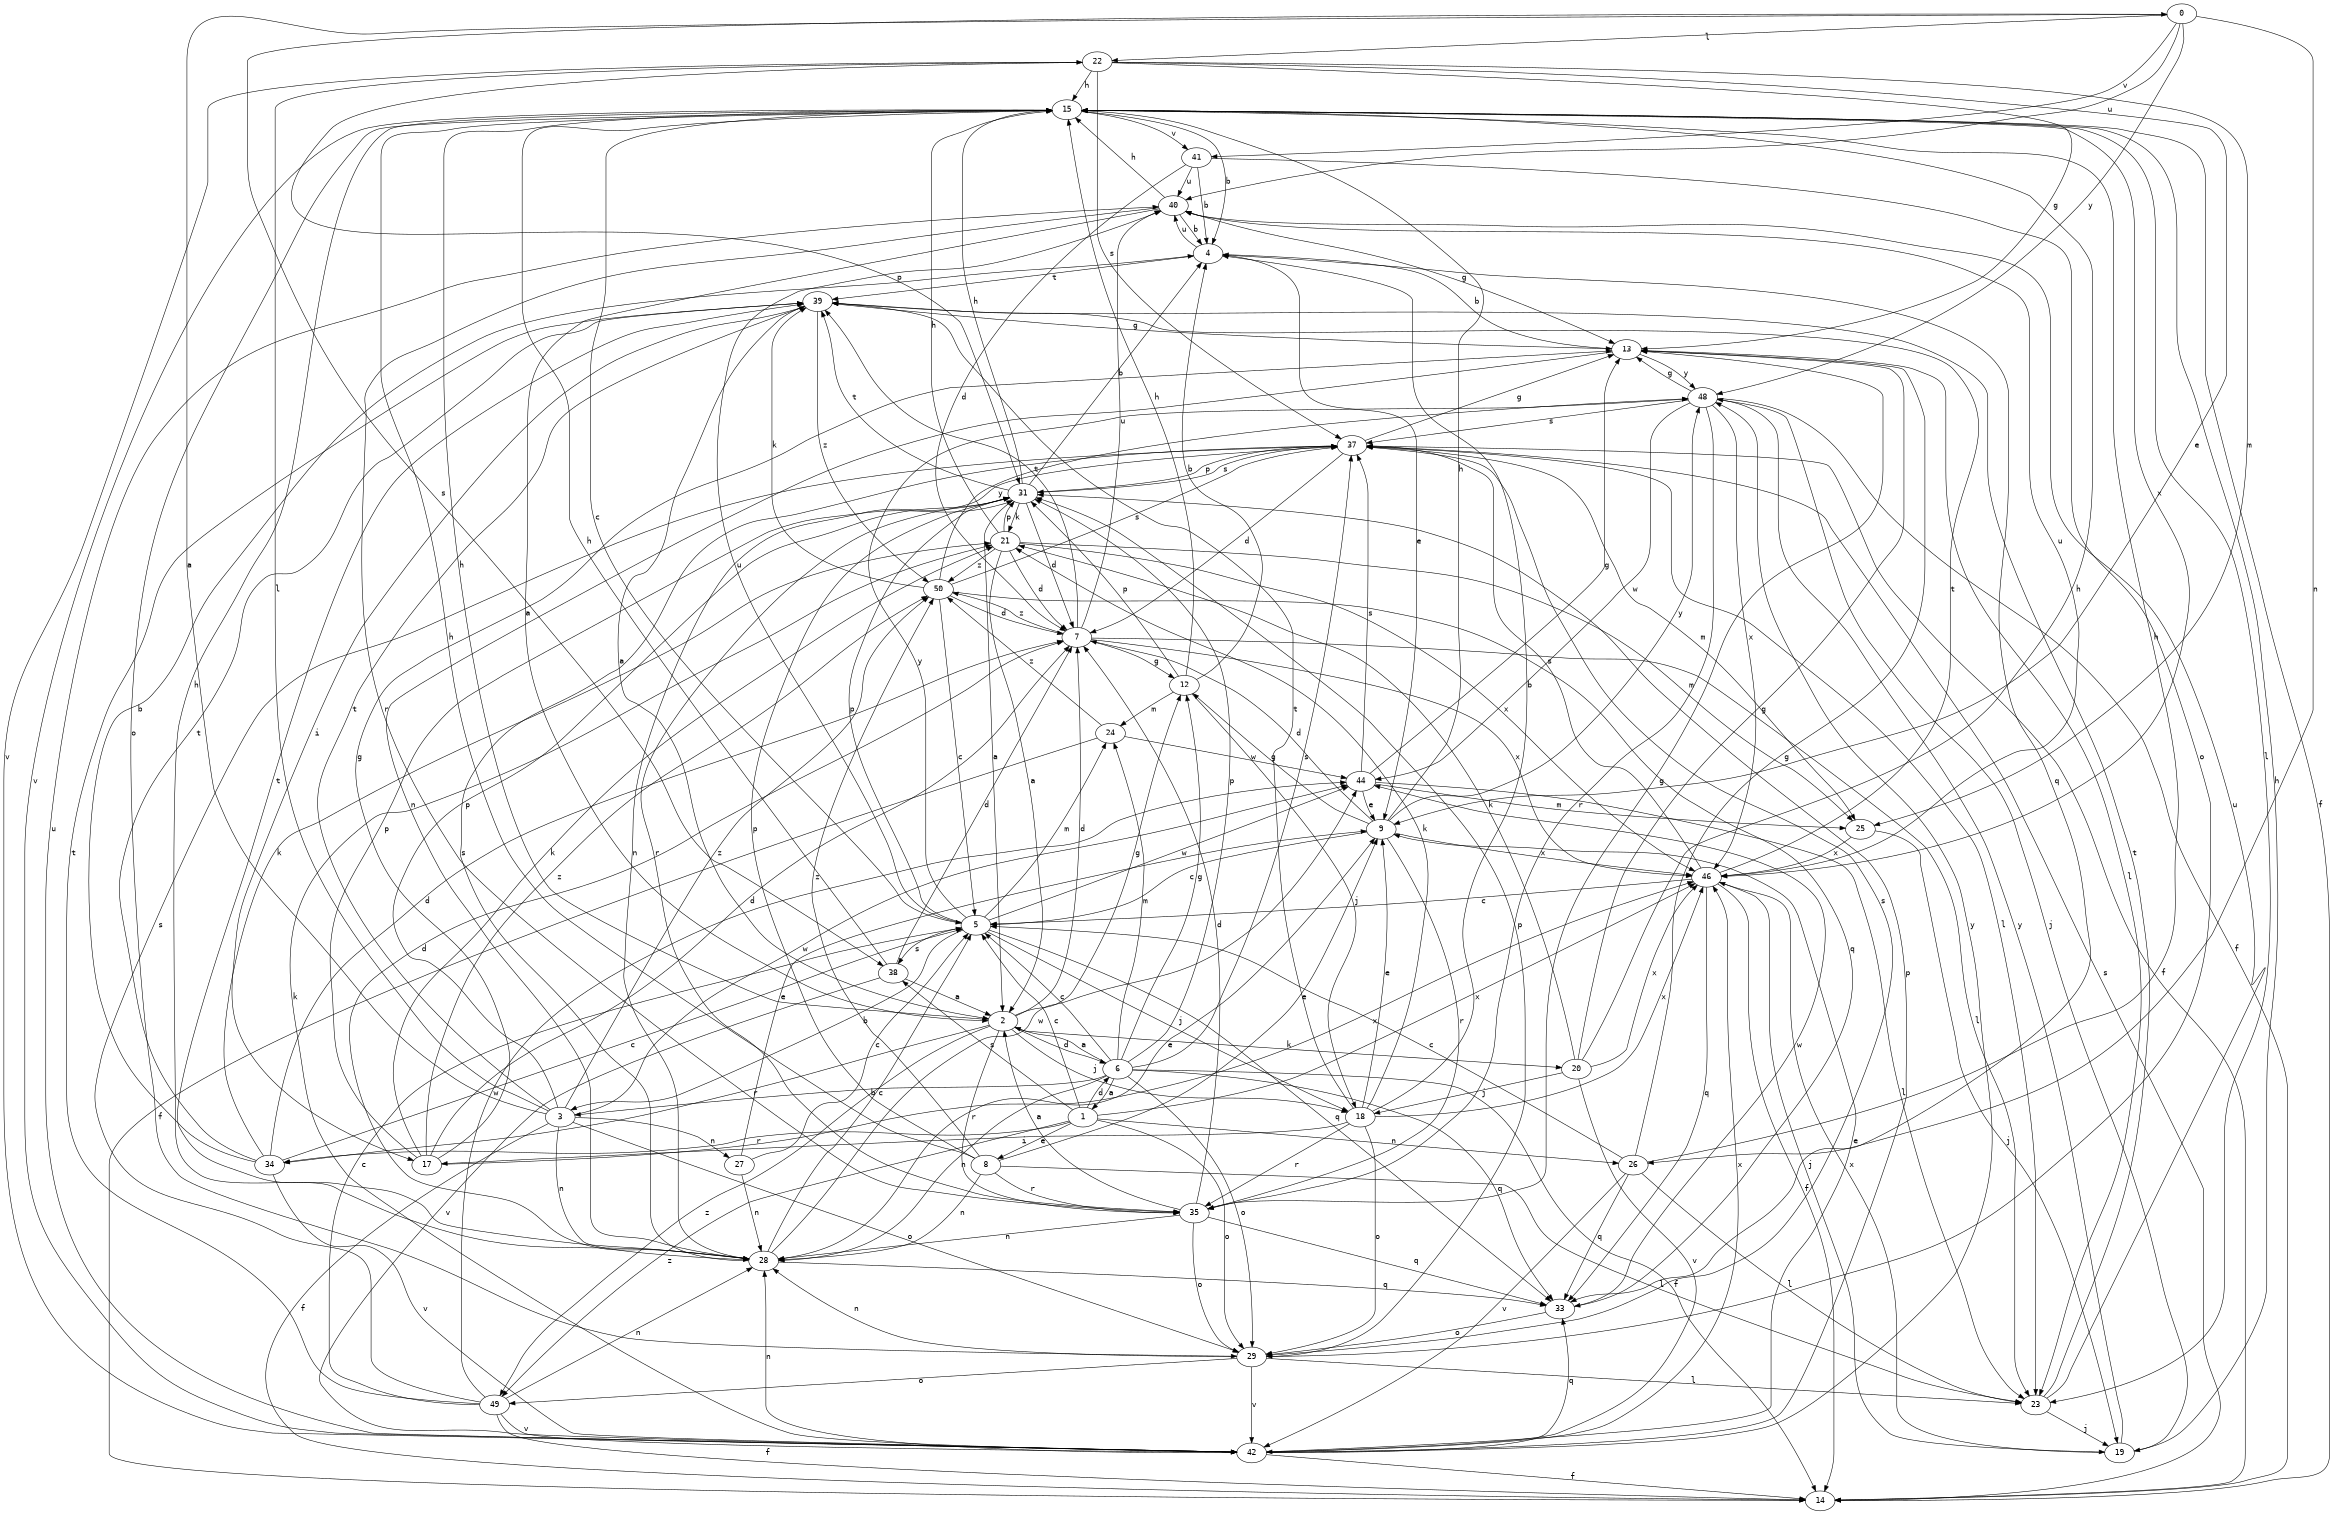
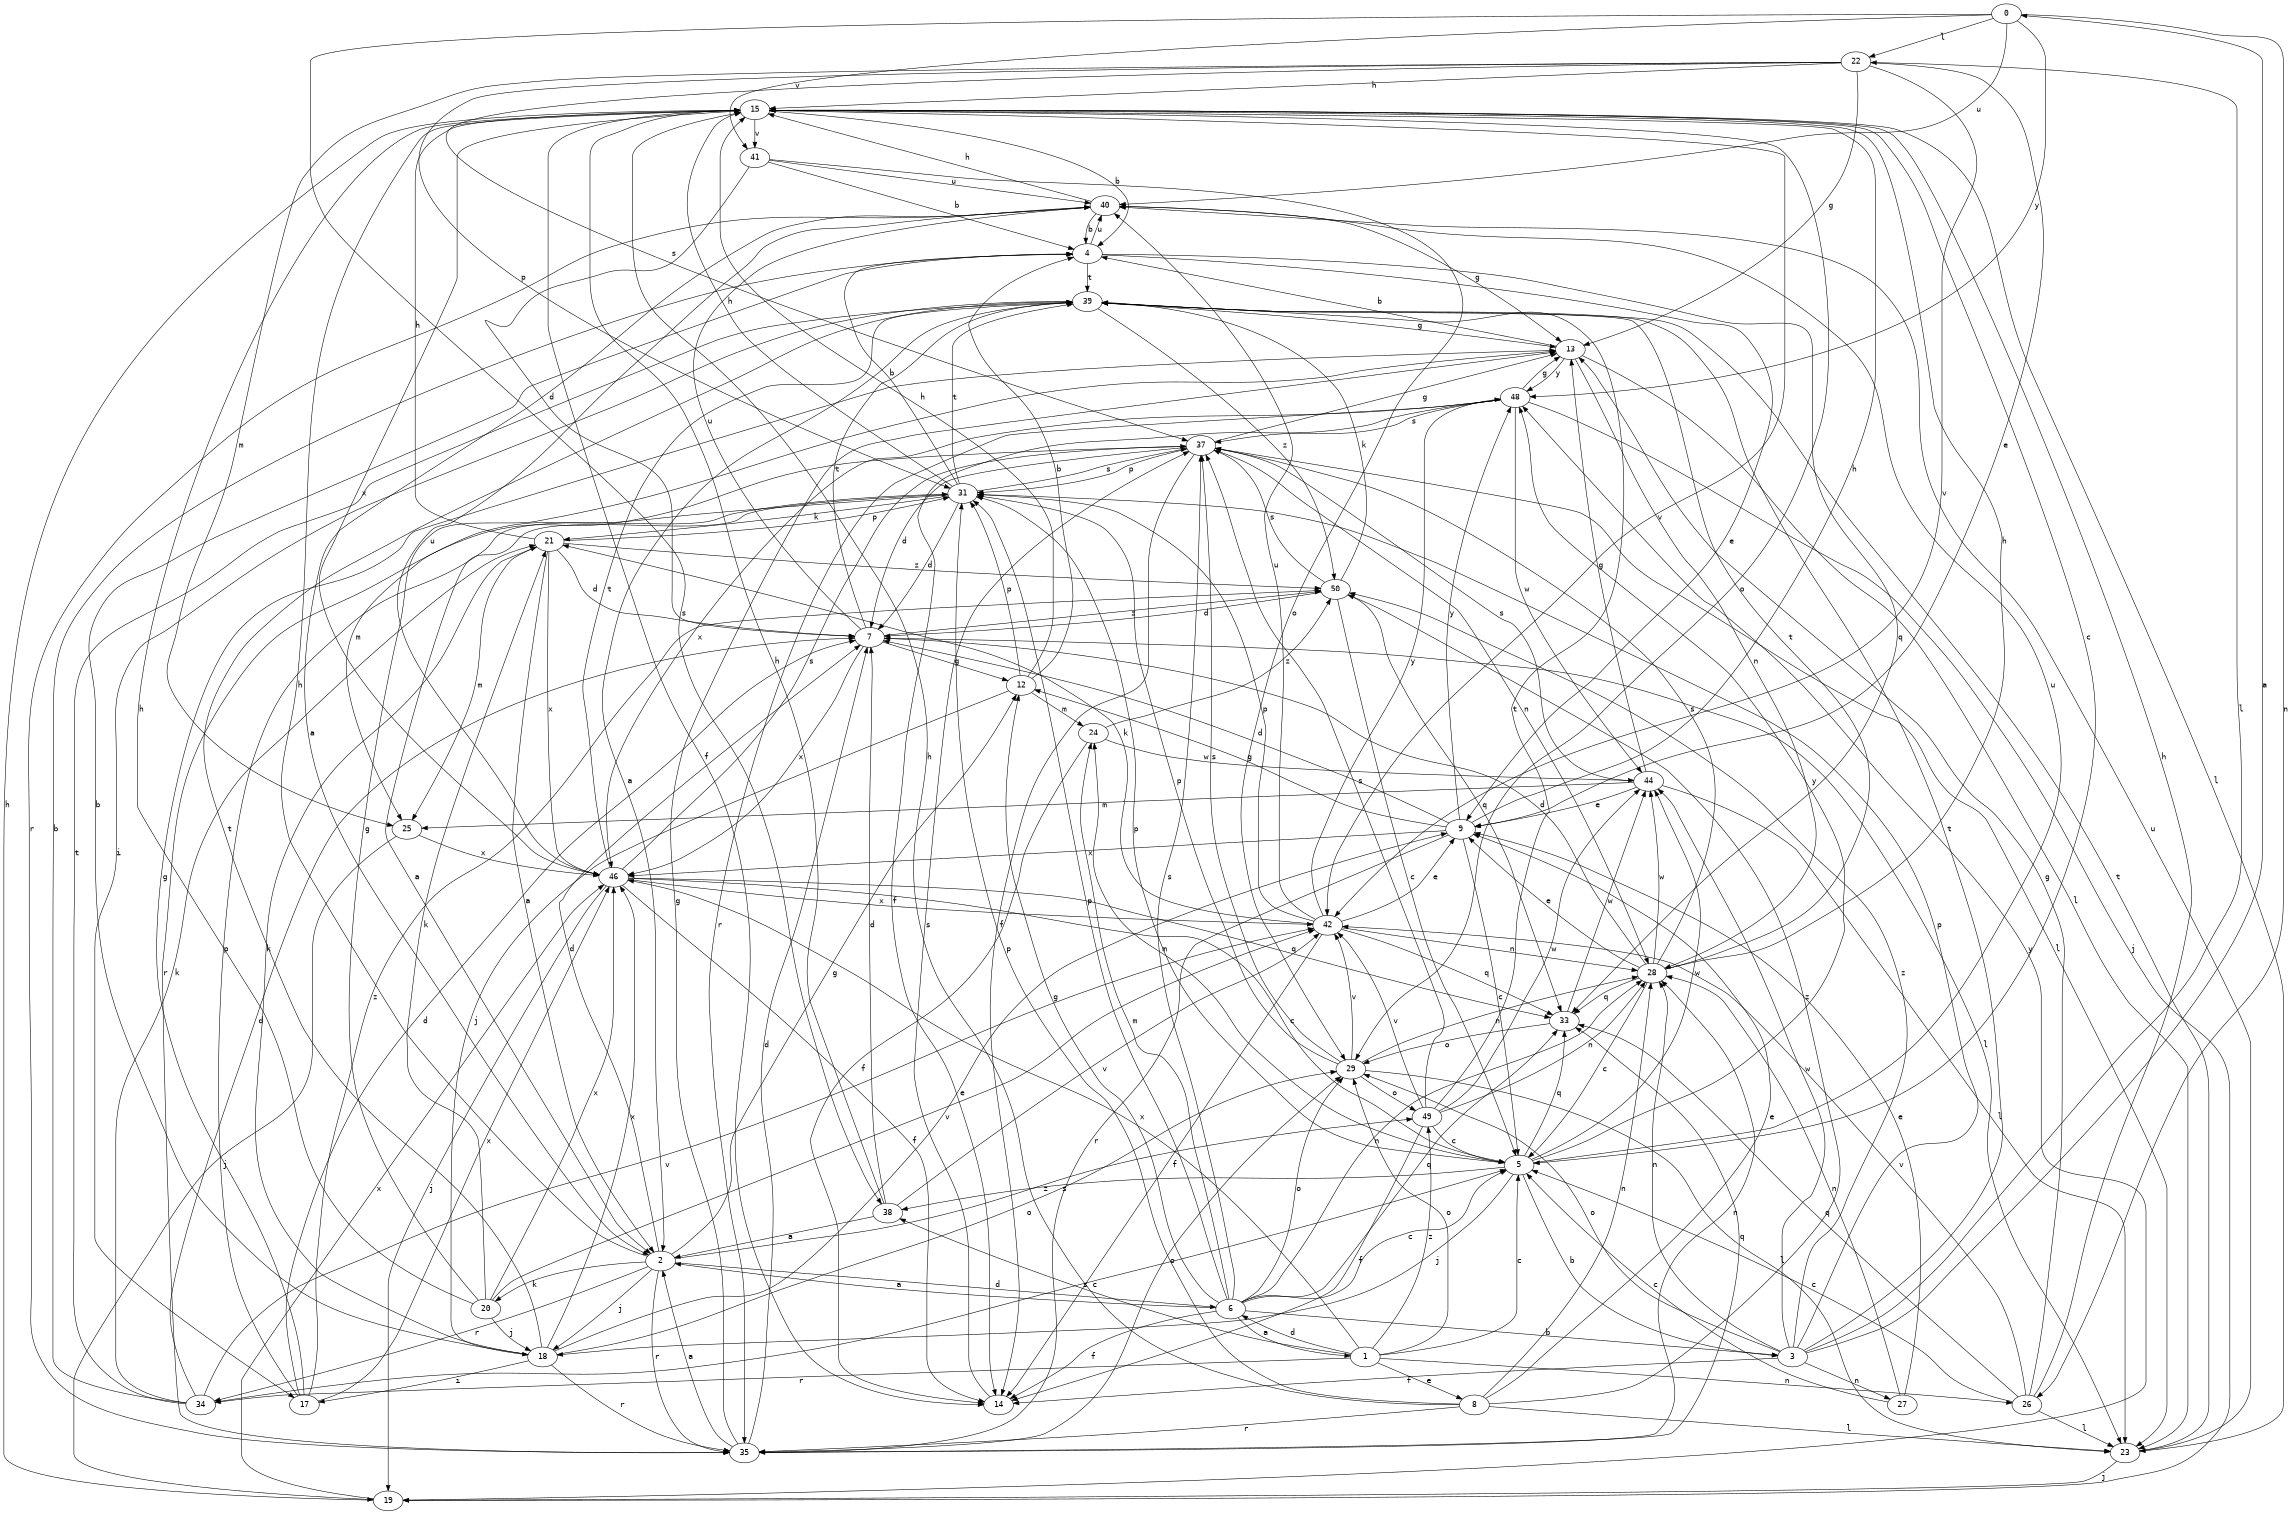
edge "50" -> "48": removed, label "y"
edge "17" -> "21": removed, label "k"
edge "42" -> "46": reversed
